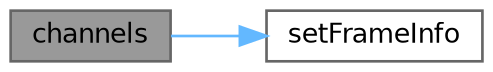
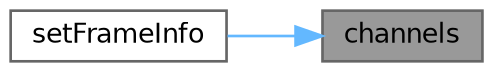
edge "channels" -> "setFrameInfo": reversed
